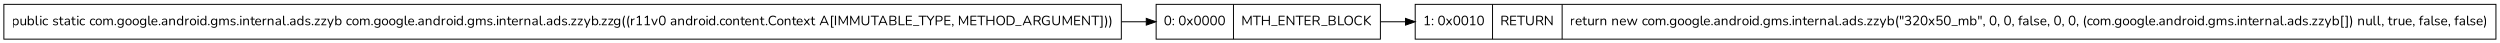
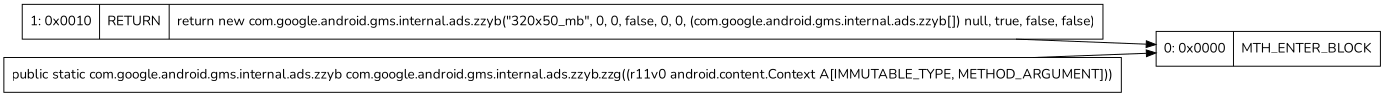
edge "0: 0x0000" -> "1: 0x0010": reversed
